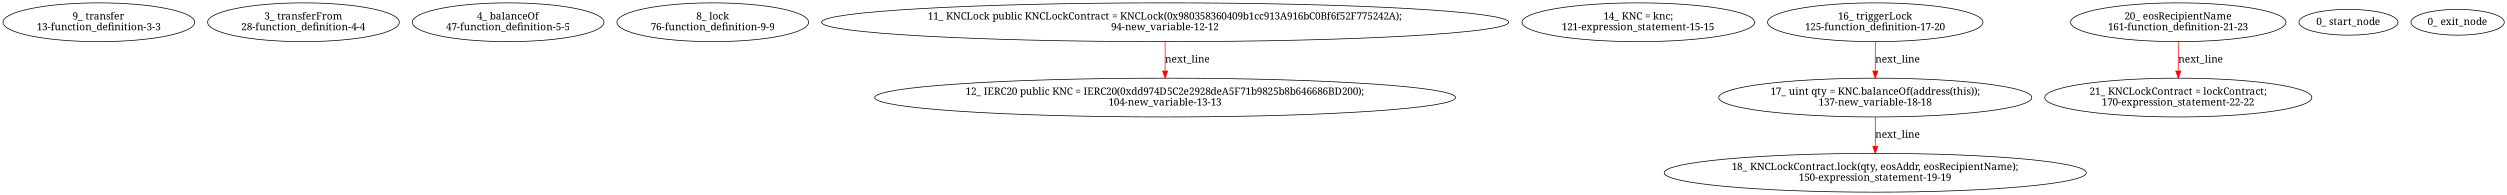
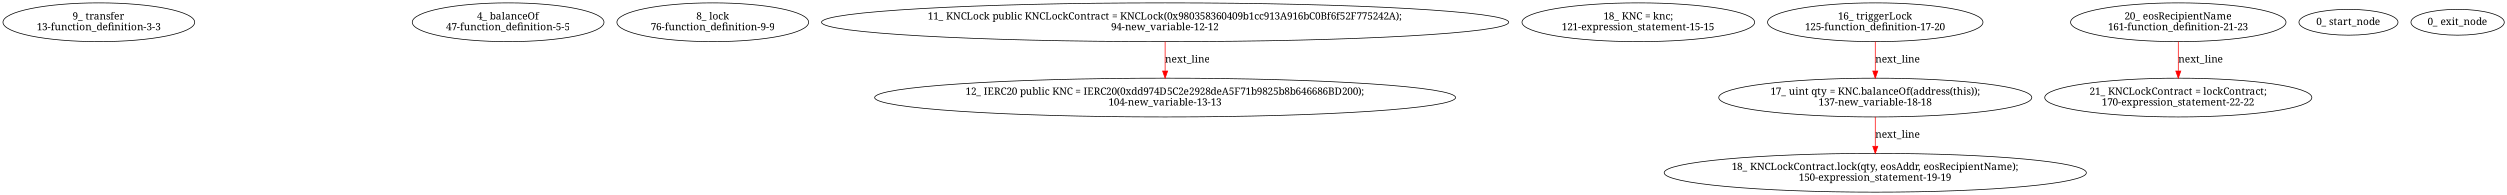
node "3_ transferFrom 28-function_definition-4-4": removed
node "14_ KNC = knc; 121-expression_statement-15-15": label "14_ KNC = knc; 121-expression_statement-15-15" -> "18_ KNC = knc; 121-expression_statement-15-15"
